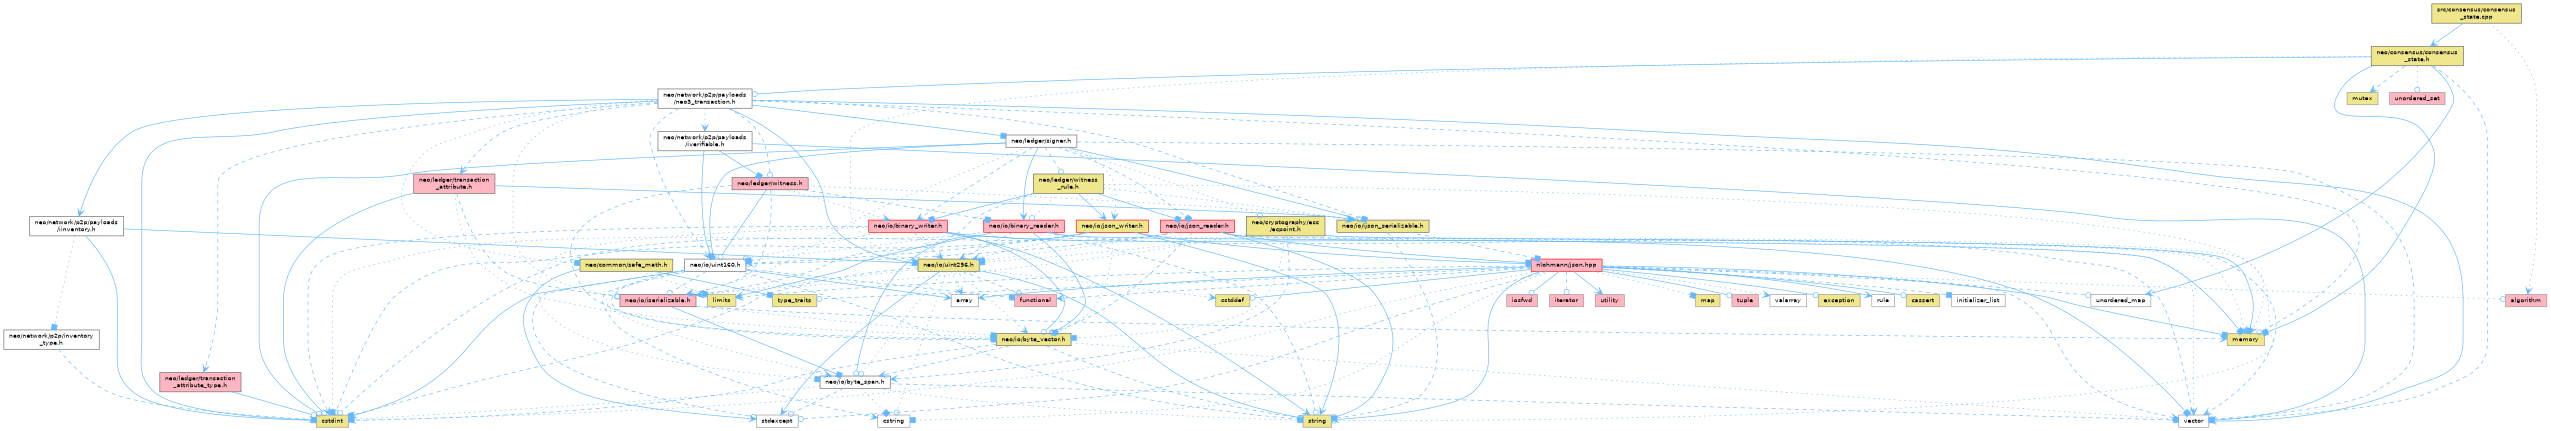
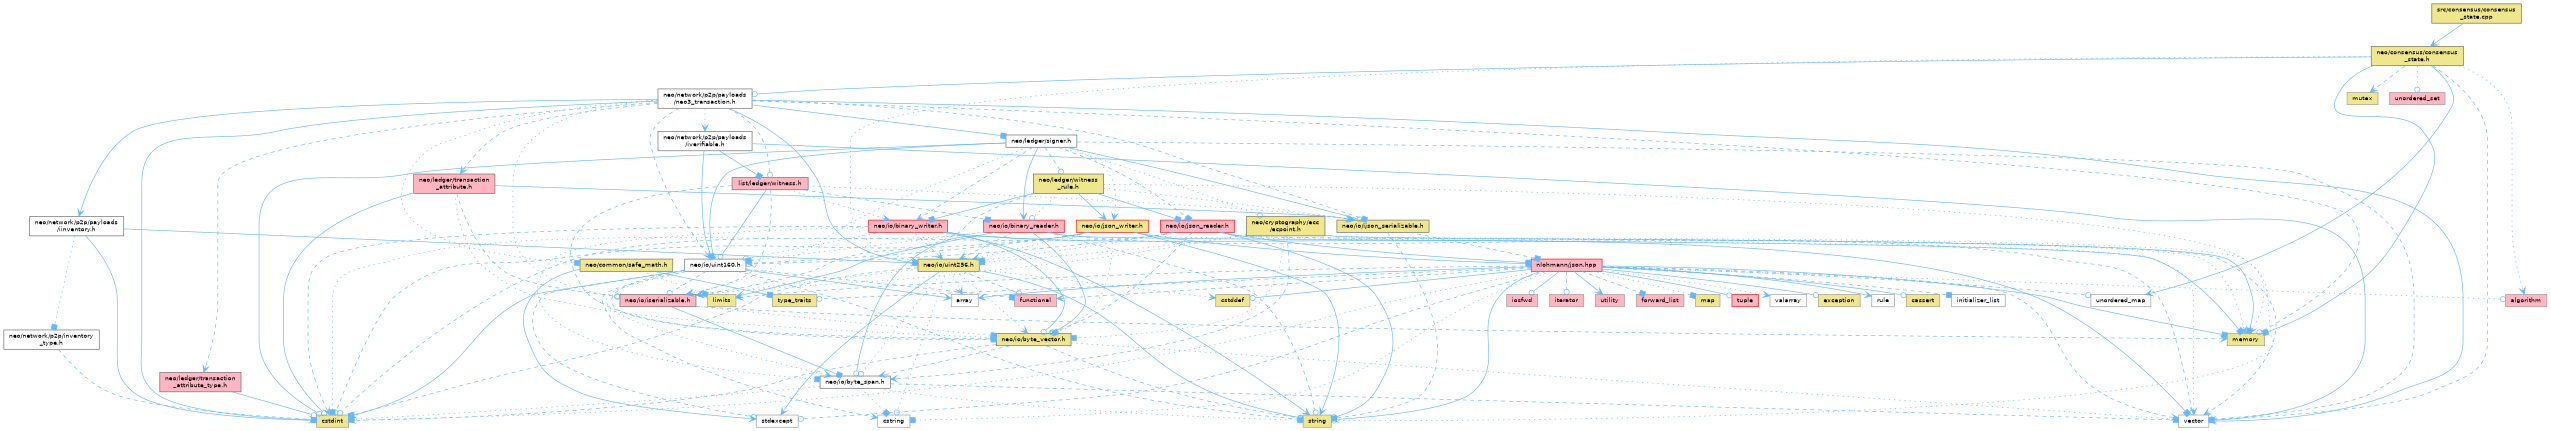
edge "src/consensus/consensus _state.cpp" -> "algorithm": now "neo/consensus/consensus _state.h" -> "algorithm"
node "neo/ledger/witness.h": label "neo/ledger/witness.h" -> "list/ledger/witness.h"
node "forward_list": added
node "tuple": color grey60 -> red
edge "neo/io/byte_span.h" -> "stdexcept": removed
